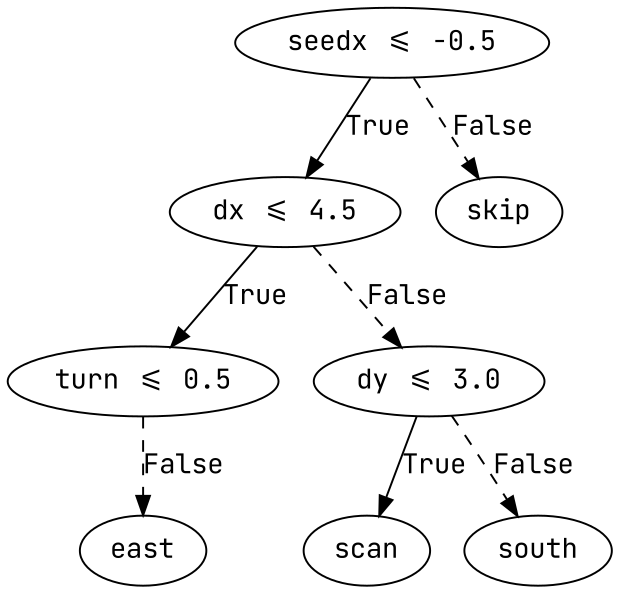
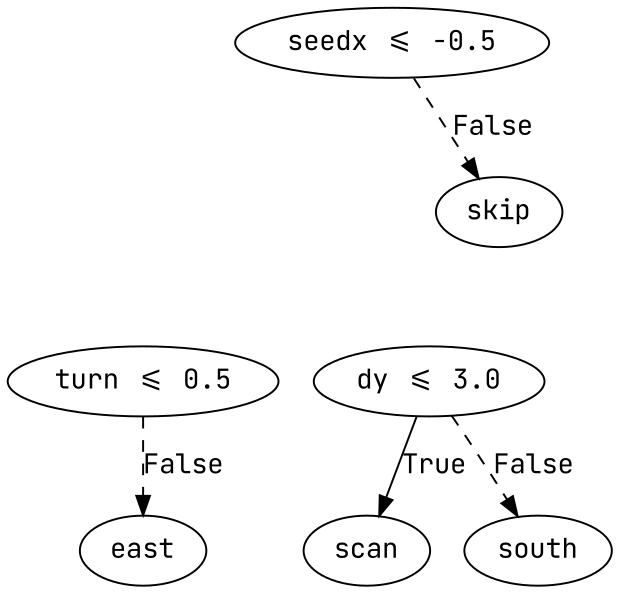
node "dx <= 4.5": removed
